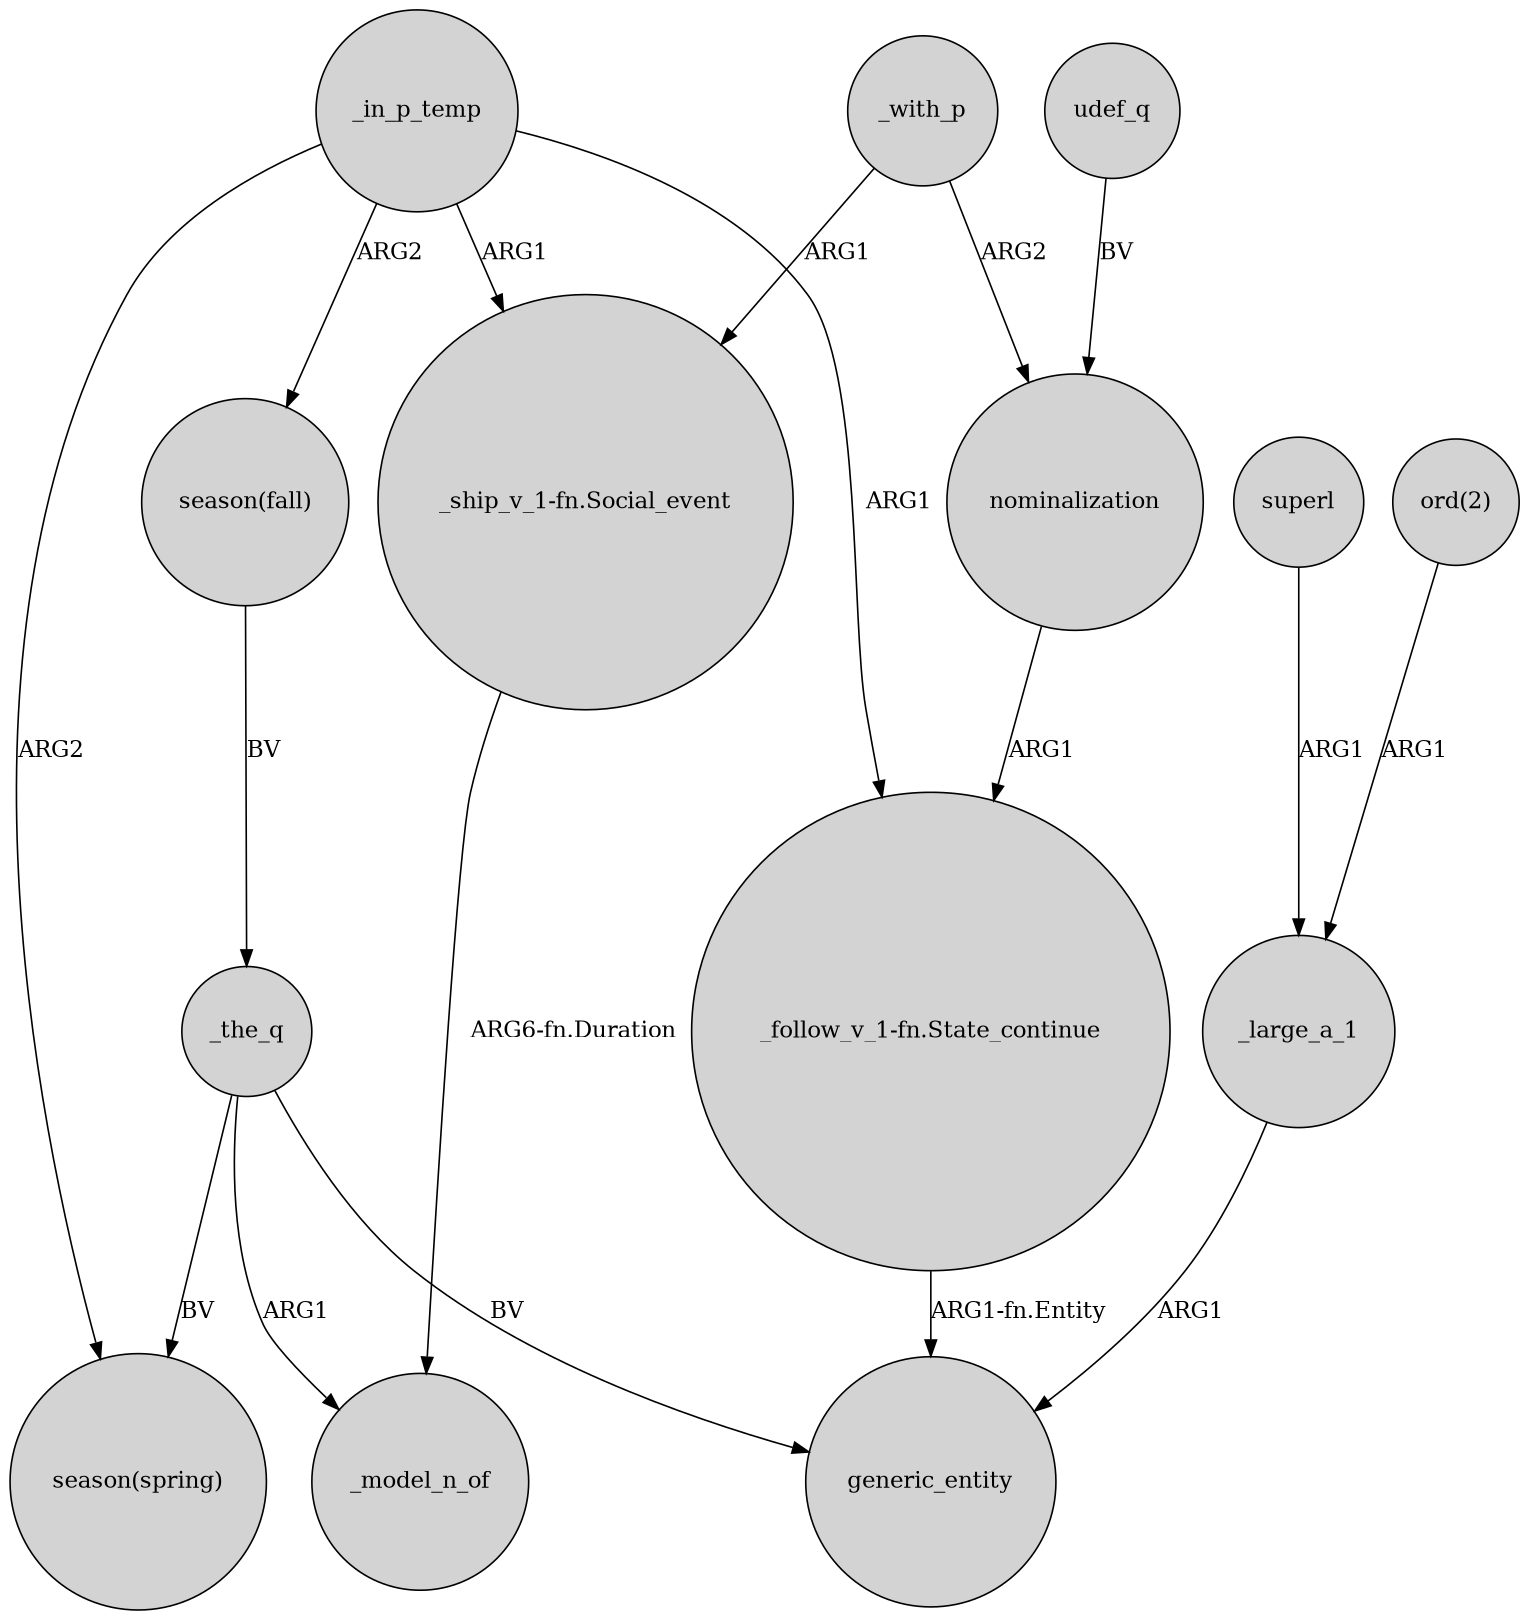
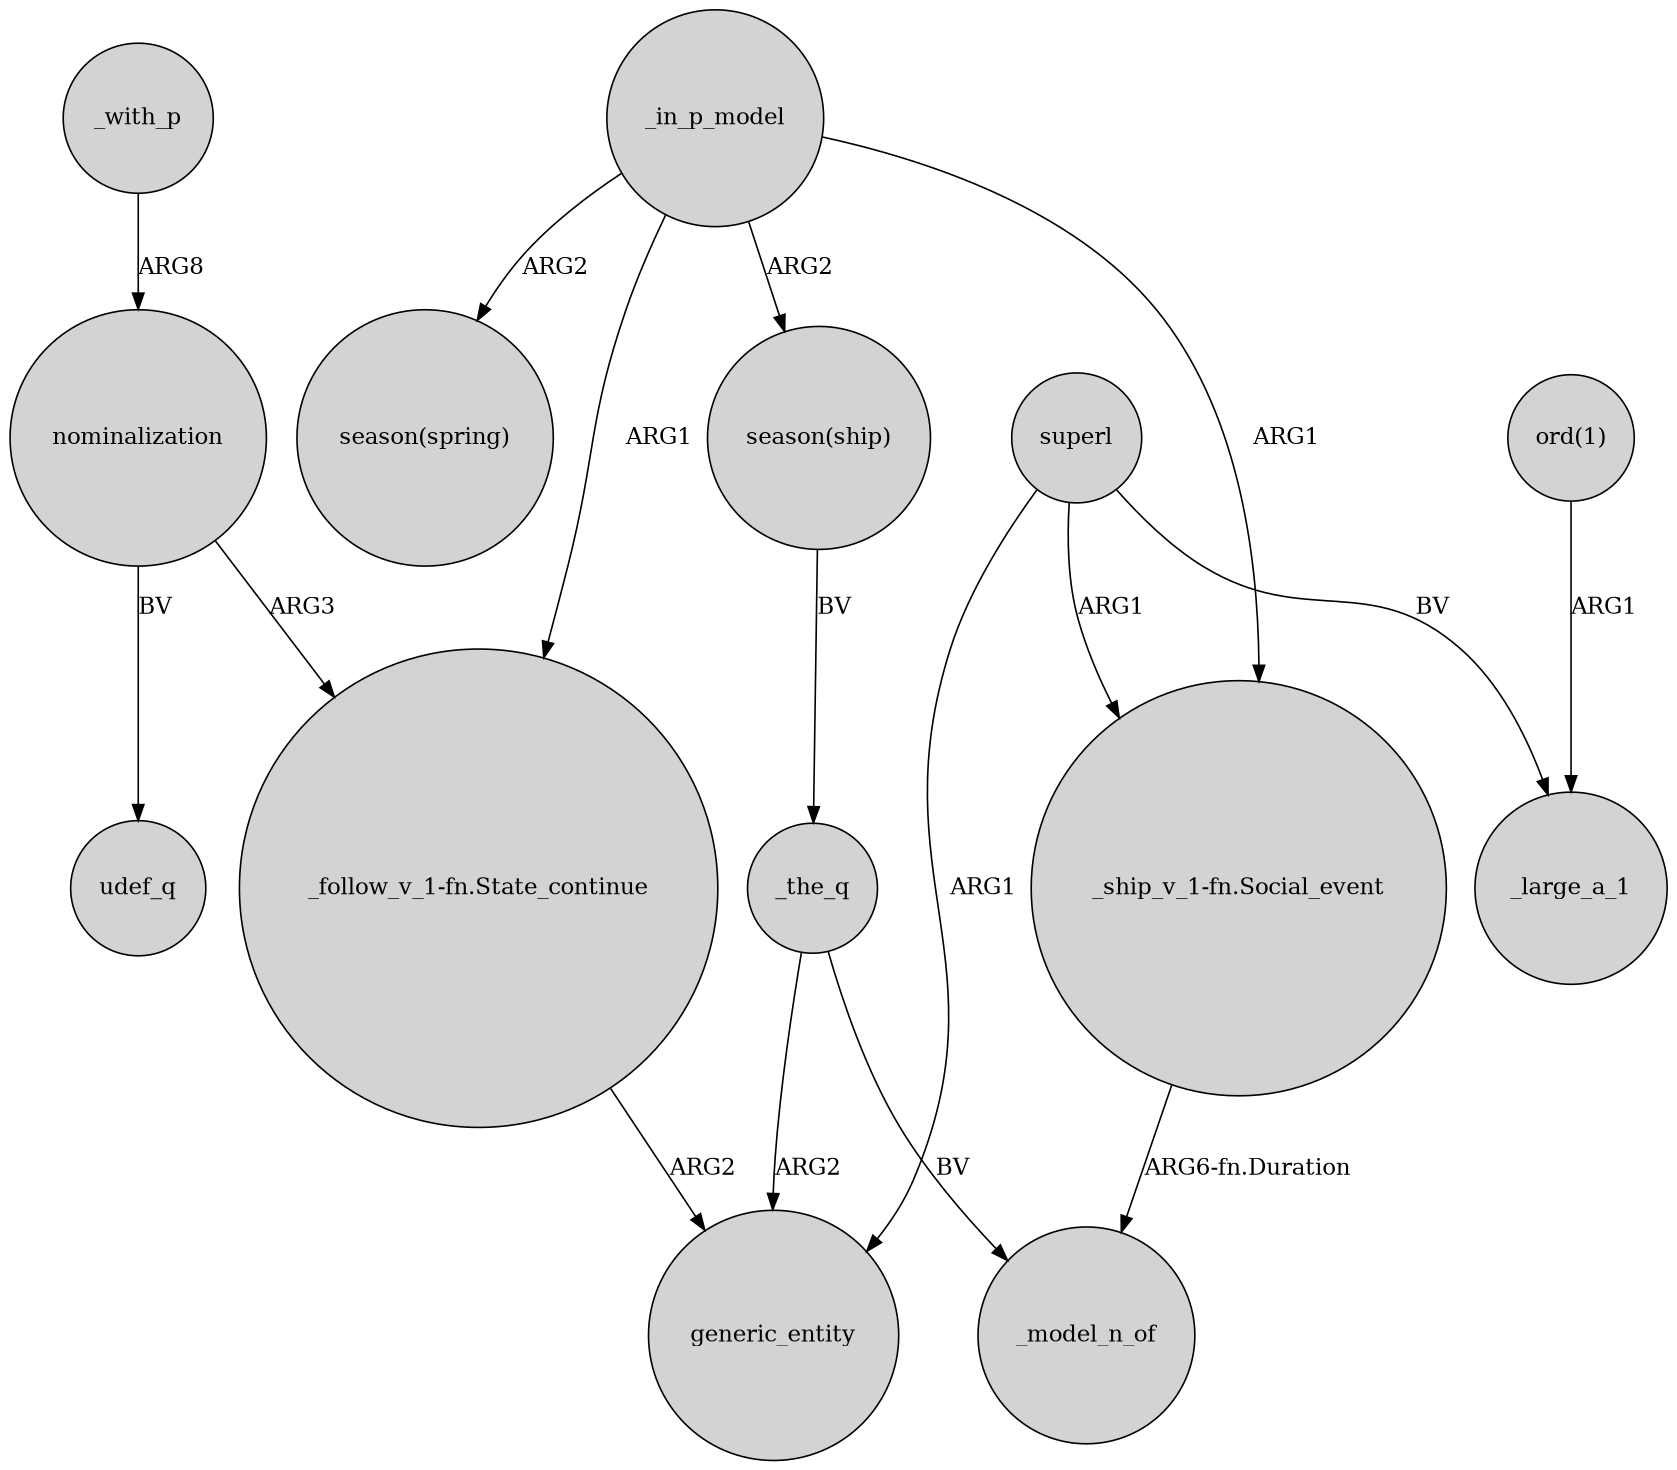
node "_in_p_temp": label "_in_p_temp" -> "_in_p_model"
edge "_with_p" -> "_ship_v_1-fn.Social_event": now "superl" -> "_ship_v_1-fn.Social_event"
edge "_with_p" -> "nominalization": label "ARG2" -> "ARG8"
edge "udef_q" -> "nominalization": reversed
node "season(fall)": label "season(fall)" -> "season(ship)"
node "ord(2)": label "ord(2)" -> "ord(1)"
edge "nominalization" -> "_follow_v_1-fn.State_continue": label "ARG1" -> "ARG3"
edge "superl" -> "_large_a_1": label "ARG1" -> "BV"
edge "_the_q" -> "season(spring)": removed, label "BV"
edge "_large_a_1" -> "generic_entity": now "superl" -> "generic_entity"
edge "_the_q" -> "_model_n_of": label "ARG1" -> "BV"
edge "_the_q" -> "generic_entity": label "BV" -> "ARG2"
edge "_follow_v_1-fn.State_continue" -> "generic_entity": label "ARG1-fn.Entity" -> "ARG2"
